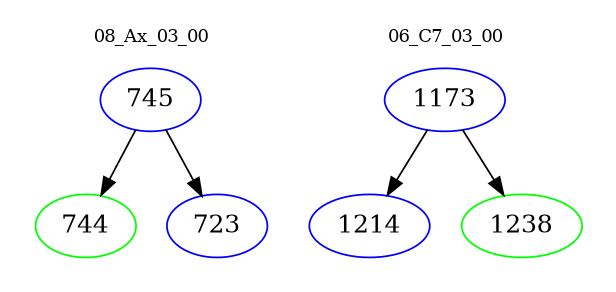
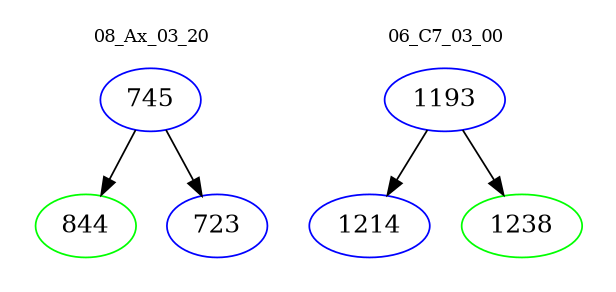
cluster "08_Ax_03_00": label "08_Ax_03_00" -> "08_Ax_03_20"
node "1173": label "1173" -> "1193"
node "744": label "744" -> "844"
